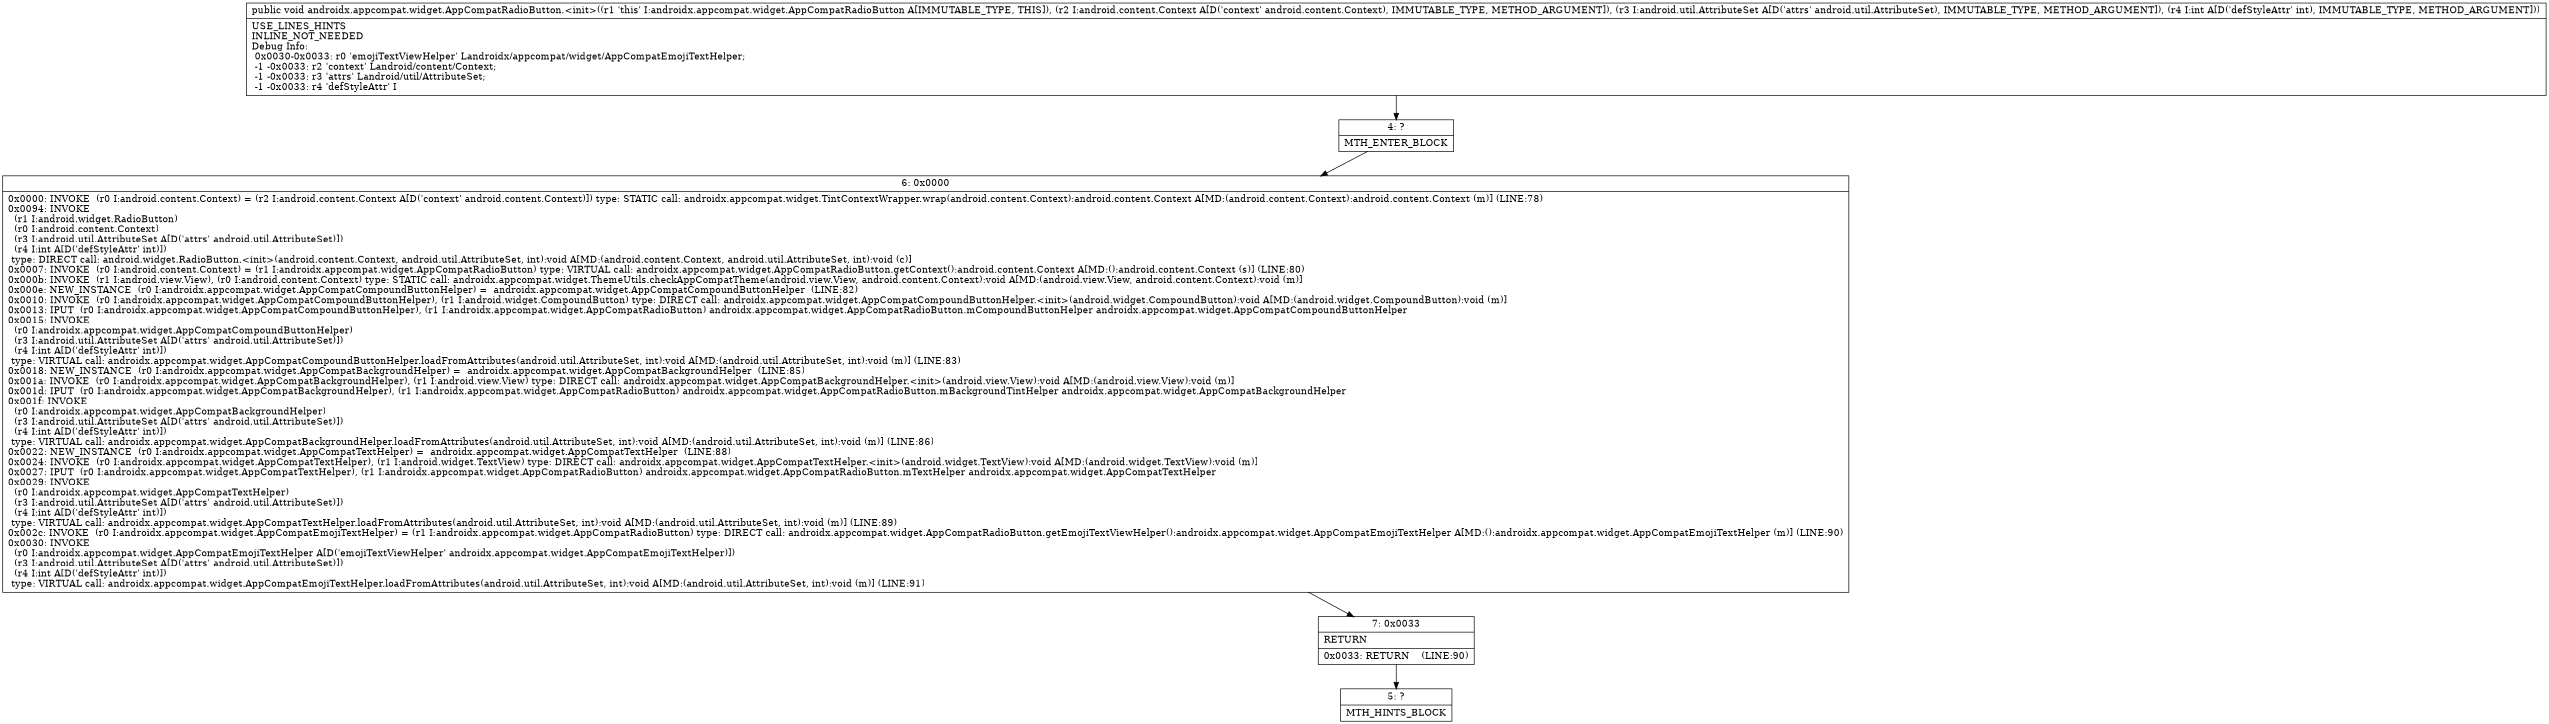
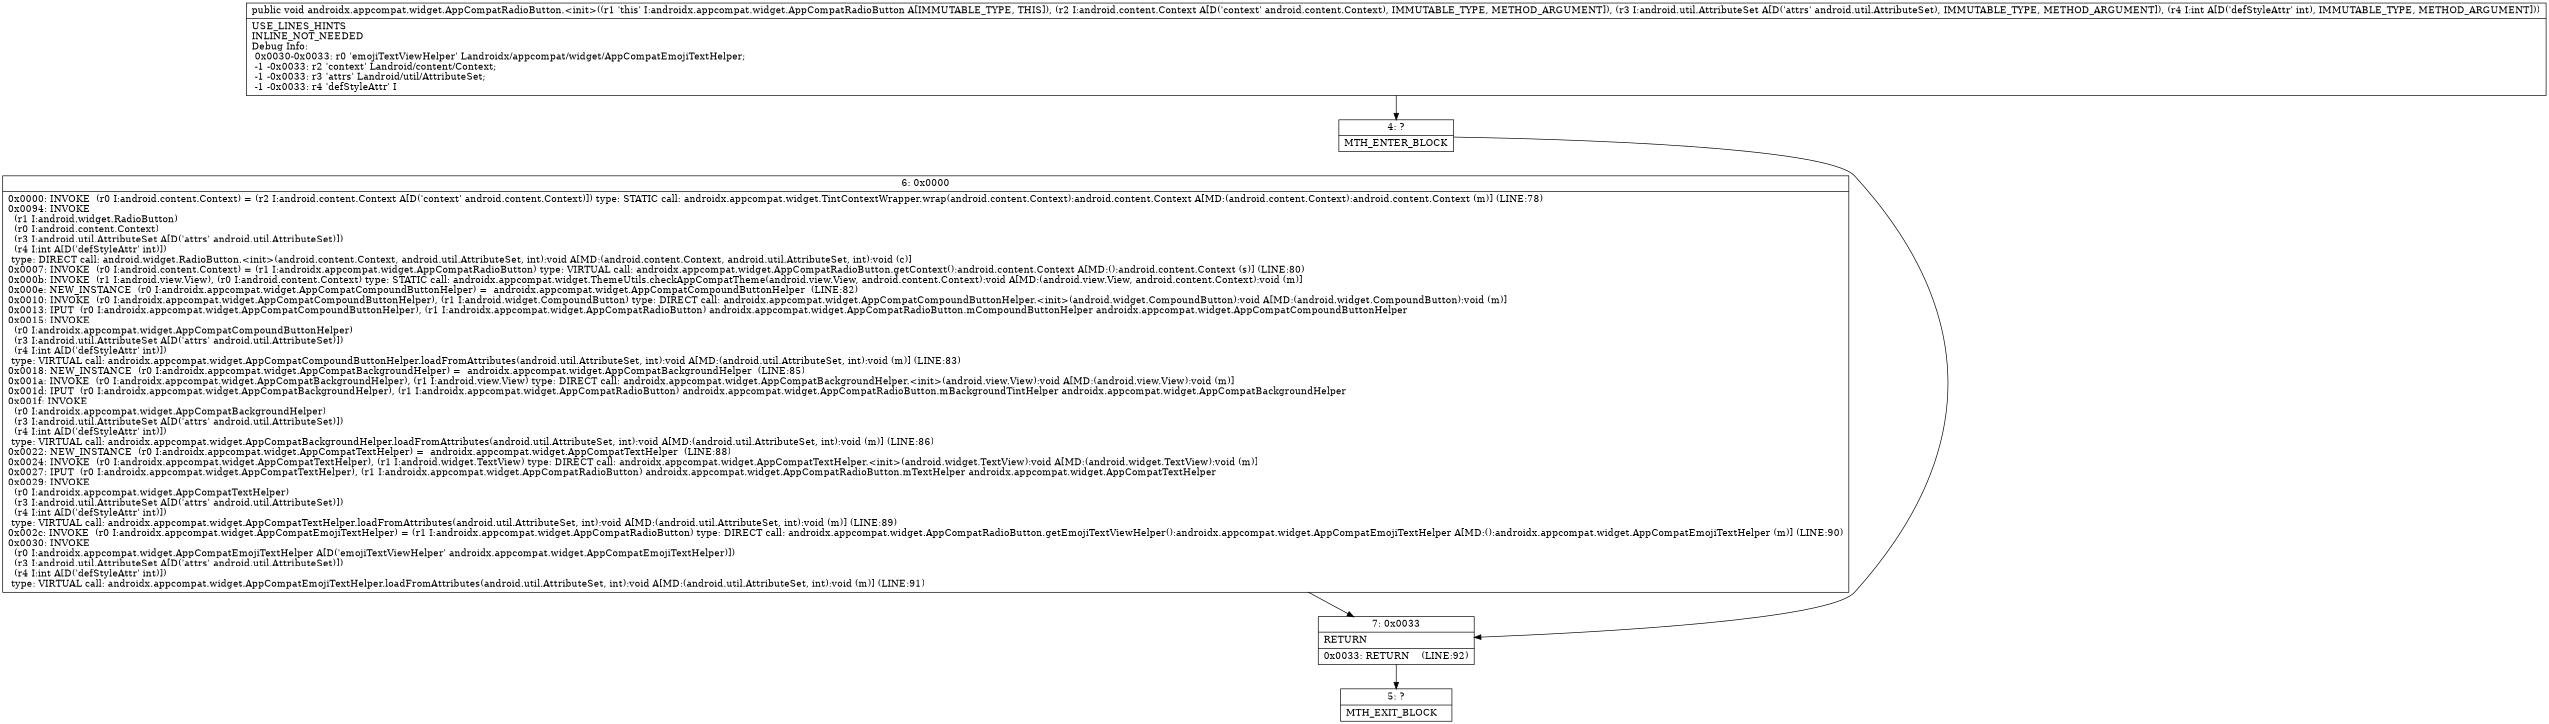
edge "4: ?" -> "6: 0x0000": now "4: ?" -> "7: 0x0033"
node "7: 0x0033": text "0x0033: RETURN    (LINE:90)" -> "0x0033: RETURN    (LINE:92)"
node "5: ?": text "MTH_HINTS_BLOCK" -> "MTH_EXIT_BLOCK"
